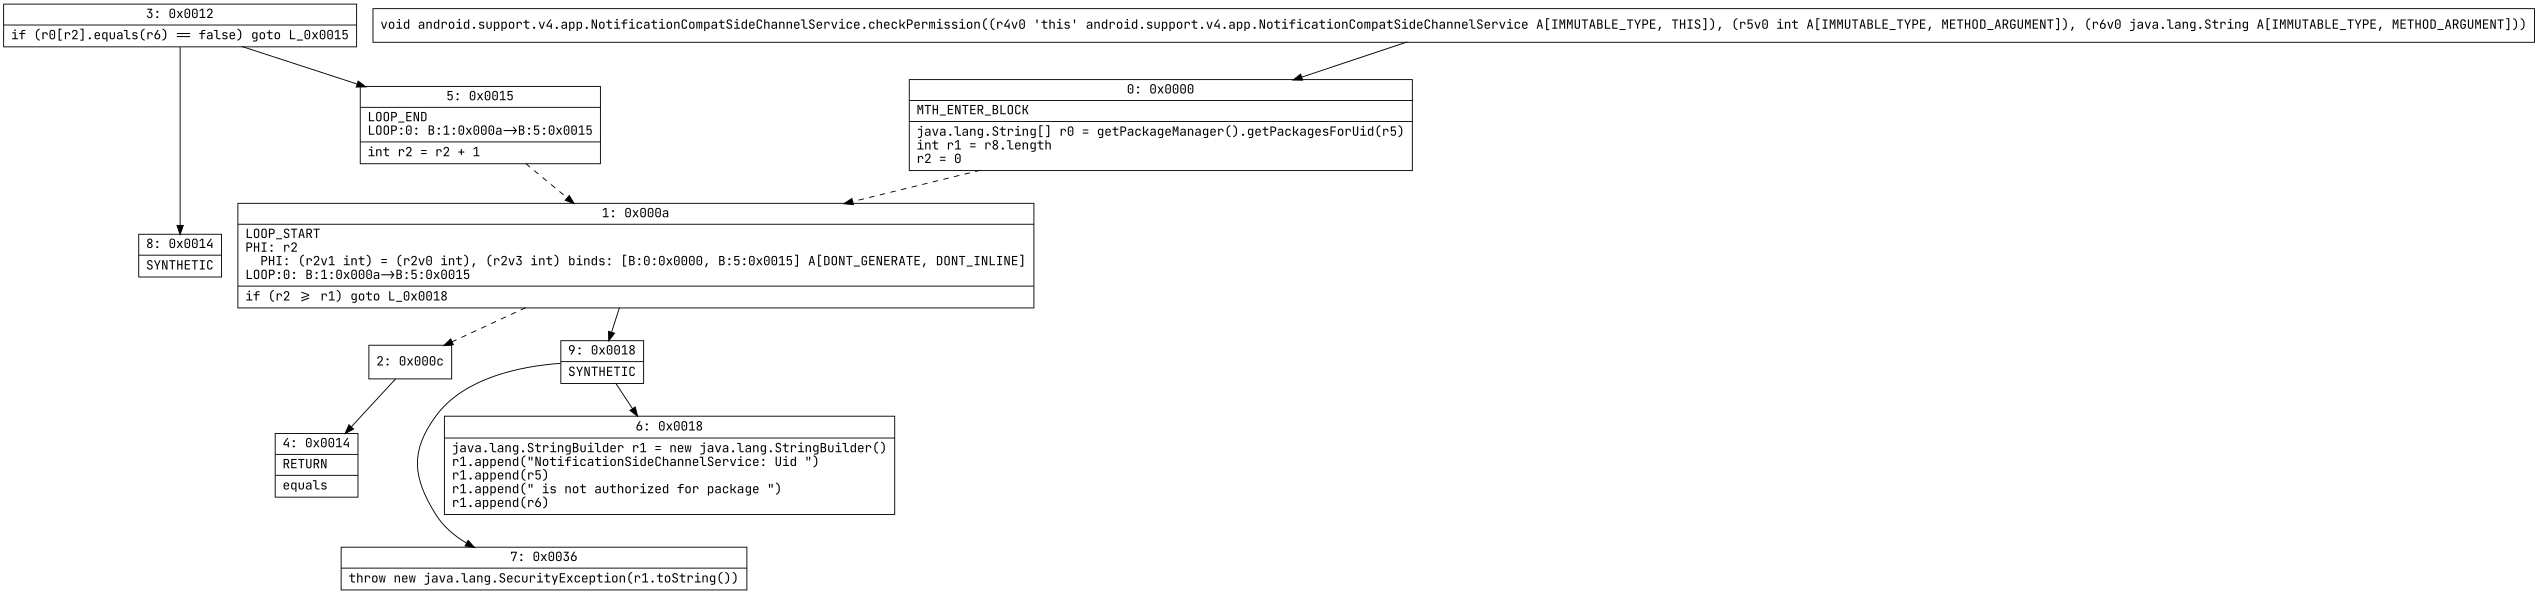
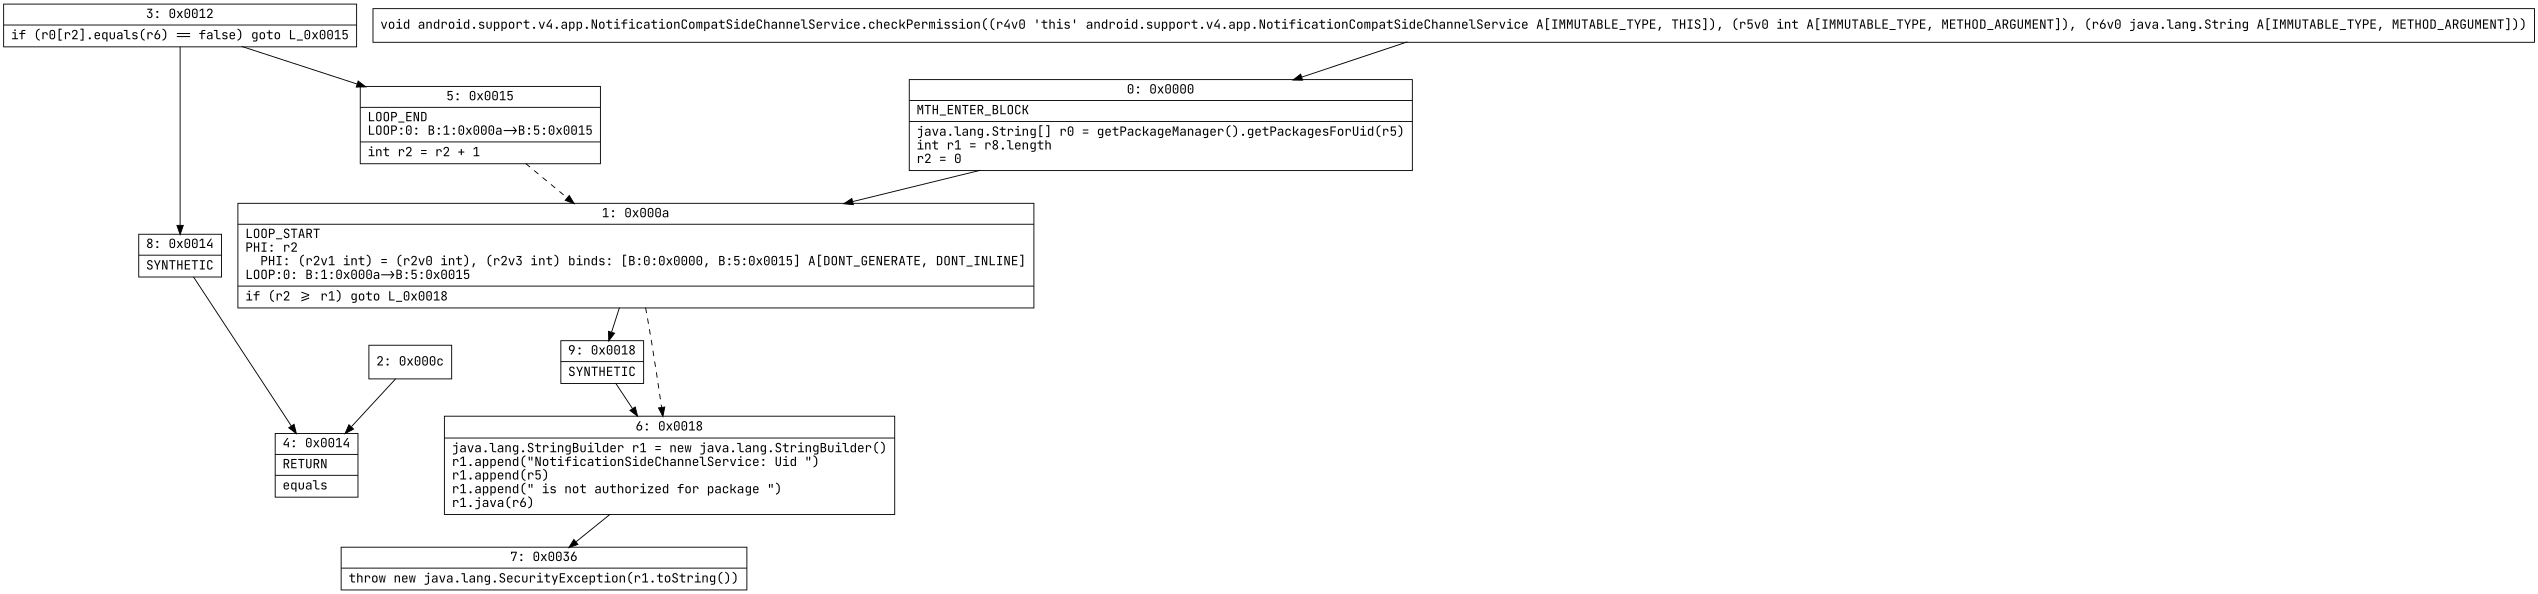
edge "0: 0x0000" -> "1: 0x000a": style dashed -> solid
edge "1: 0x000a" -> "2: 0x000c": now "1: 0x000a" -> "6: 0x0018"
edge "8: 0x0014" -> "4: 0x0014": added
edge "9: 0x0018" -> "7: 0x0036": now "6: 0x0018" -> "7: 0x0036"
node "6: 0x0018": text "r1.append(r6)" -> "r1.java(r6)"
